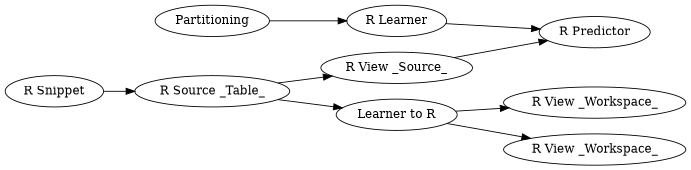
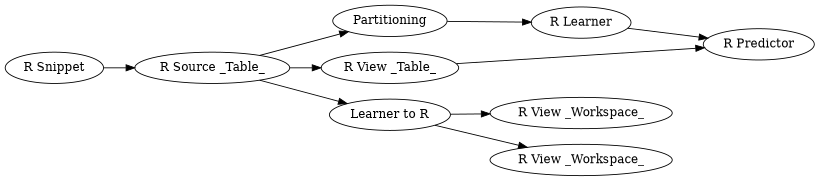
edge "R Source _Table_" -> "Partitioning": added
node "R View _Source_": label "R View _Source_" -> "R View _Table_"
